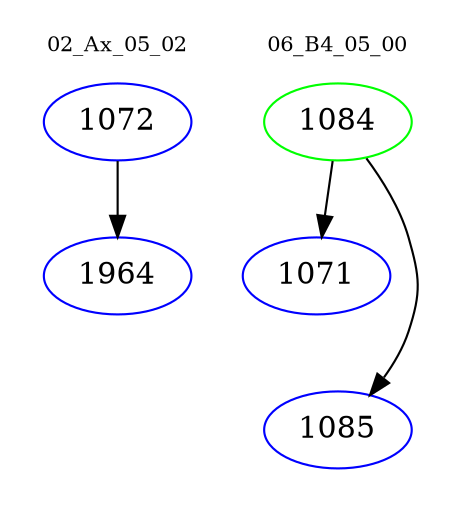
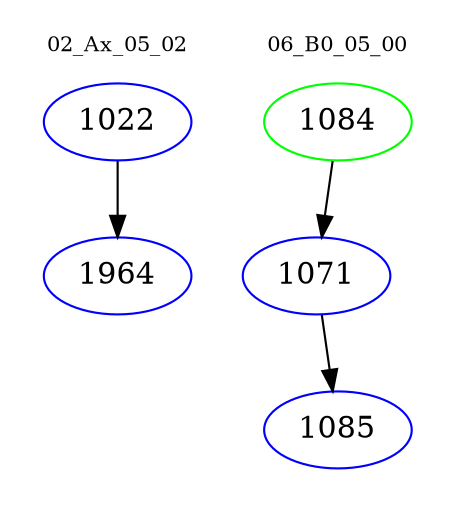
cluster "06_B4_05_00": label "06_B4_05_00" -> "06_B0_05_00"
node "1072": label "1072" -> "1022"
edge "1084" -> "1085": now "1071" -> "1085"
